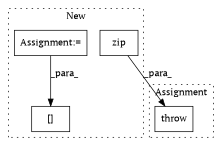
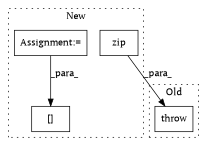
cluster "Assignment": label "Assignment" -> "Old"
